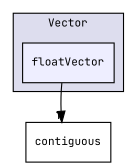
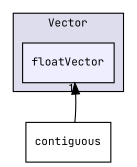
edge "floatVector" -> "contiguous": reversed
